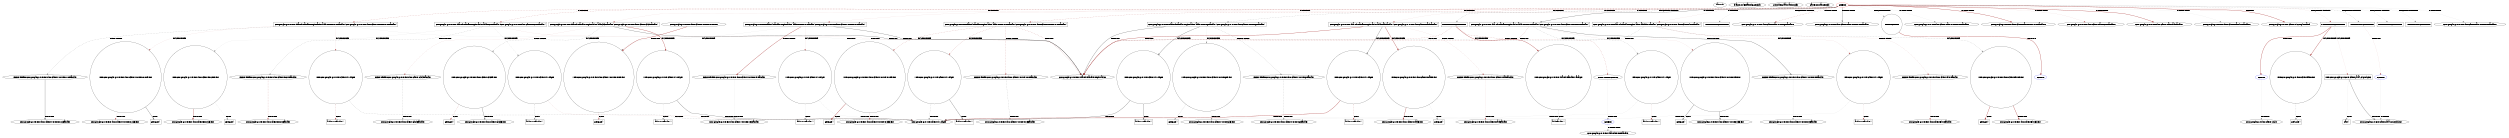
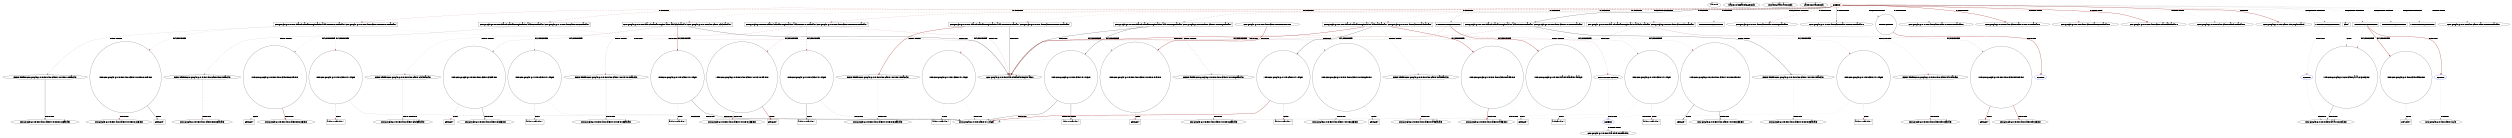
node "VAR:com.google.gwt.core.client.JavaScriptObject": shape box -> circle
edge "VAR:com.google.gwt.core.client.JavaScriptObject" -> "cast()": reversed
edge "PARAMETER:com.google.gwt.event.dom.client.ClickHandler" -> "com.google.gwt.event.dom.client.ClickHandler": label "OF_TYPE" -> "OF_OVERRIDE"
